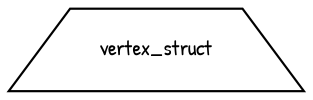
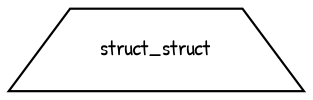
node "vertex_struct": label "vertex_struct" -> "struct_struct"
